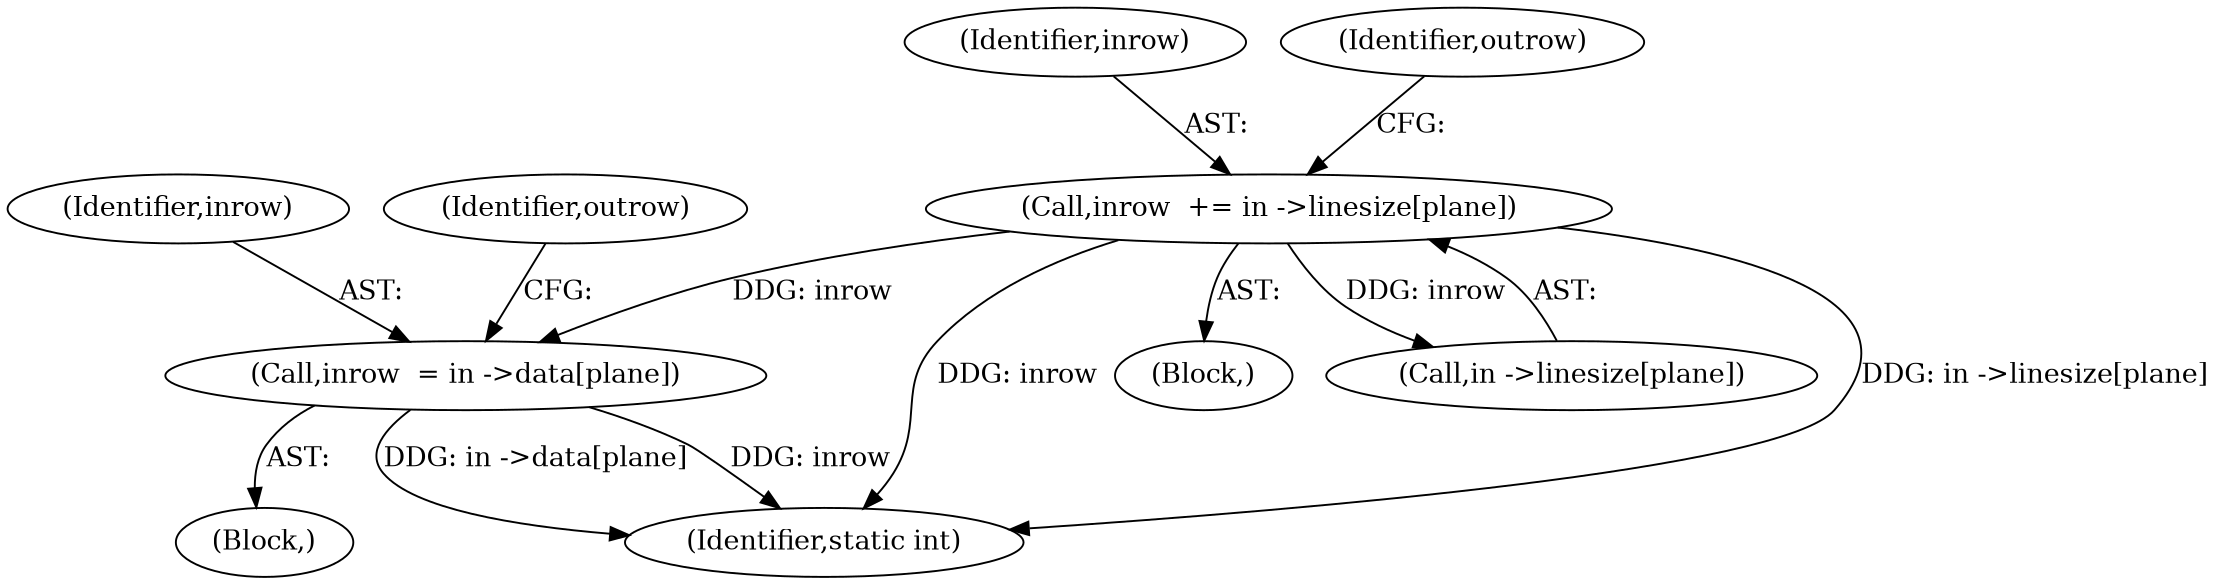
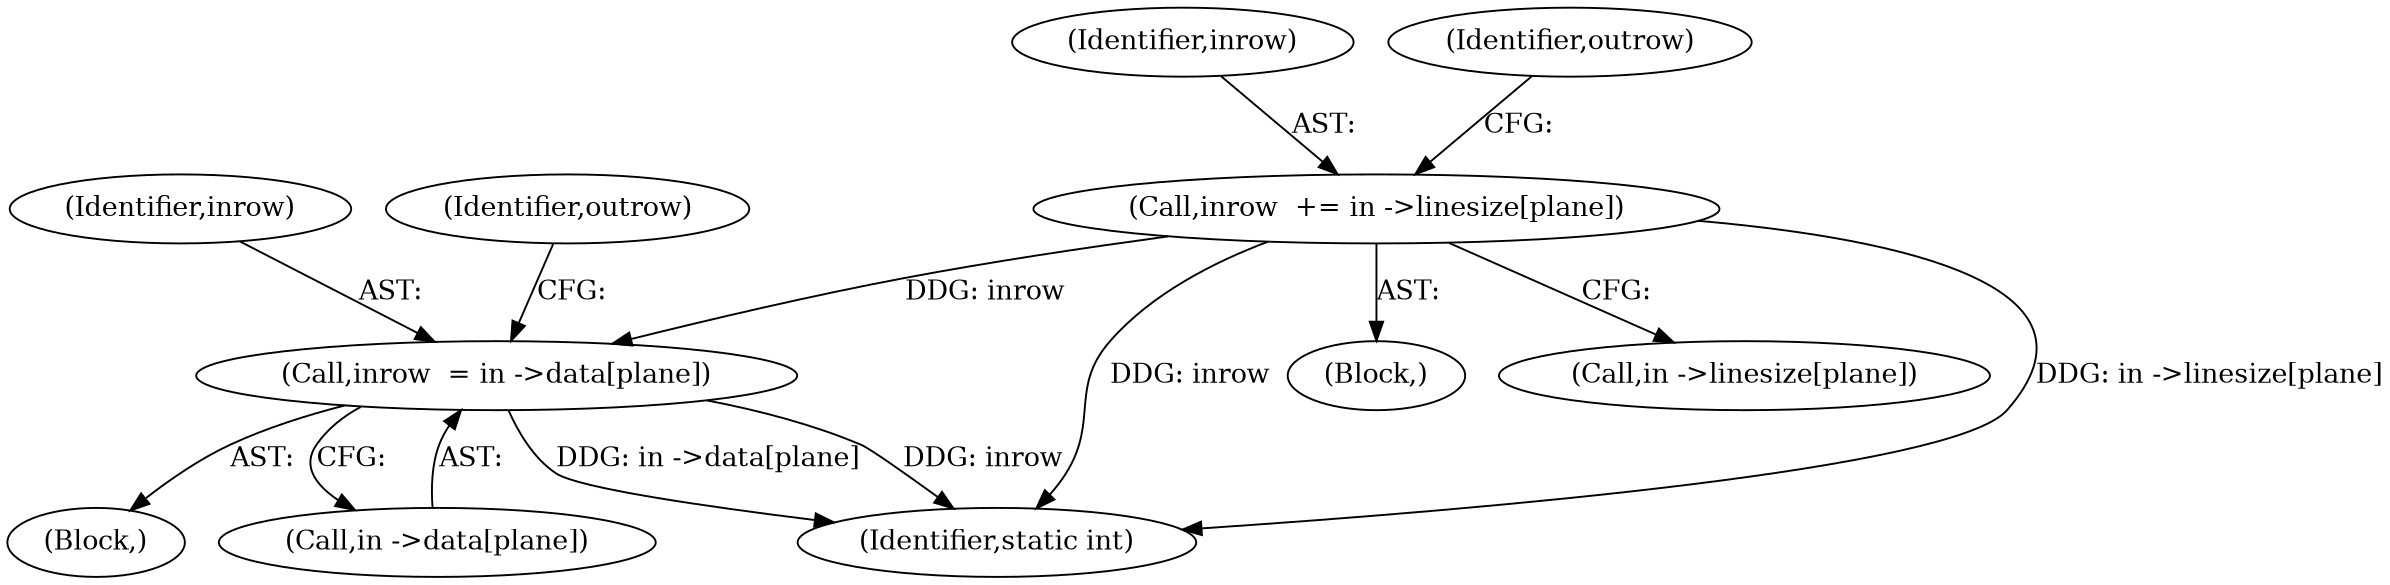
edge "(Call,in ->linesize[plane])" -> "(Call,inrow  += in ->linesize[plane])": removed, label "AST:"
edge "(Call,inrow  += in ->linesize[plane])" -> "(Call,in ->linesize[plane])": label "DDG: inrow" -> "CFG: "
node "(Call,in ->data[plane])": added
